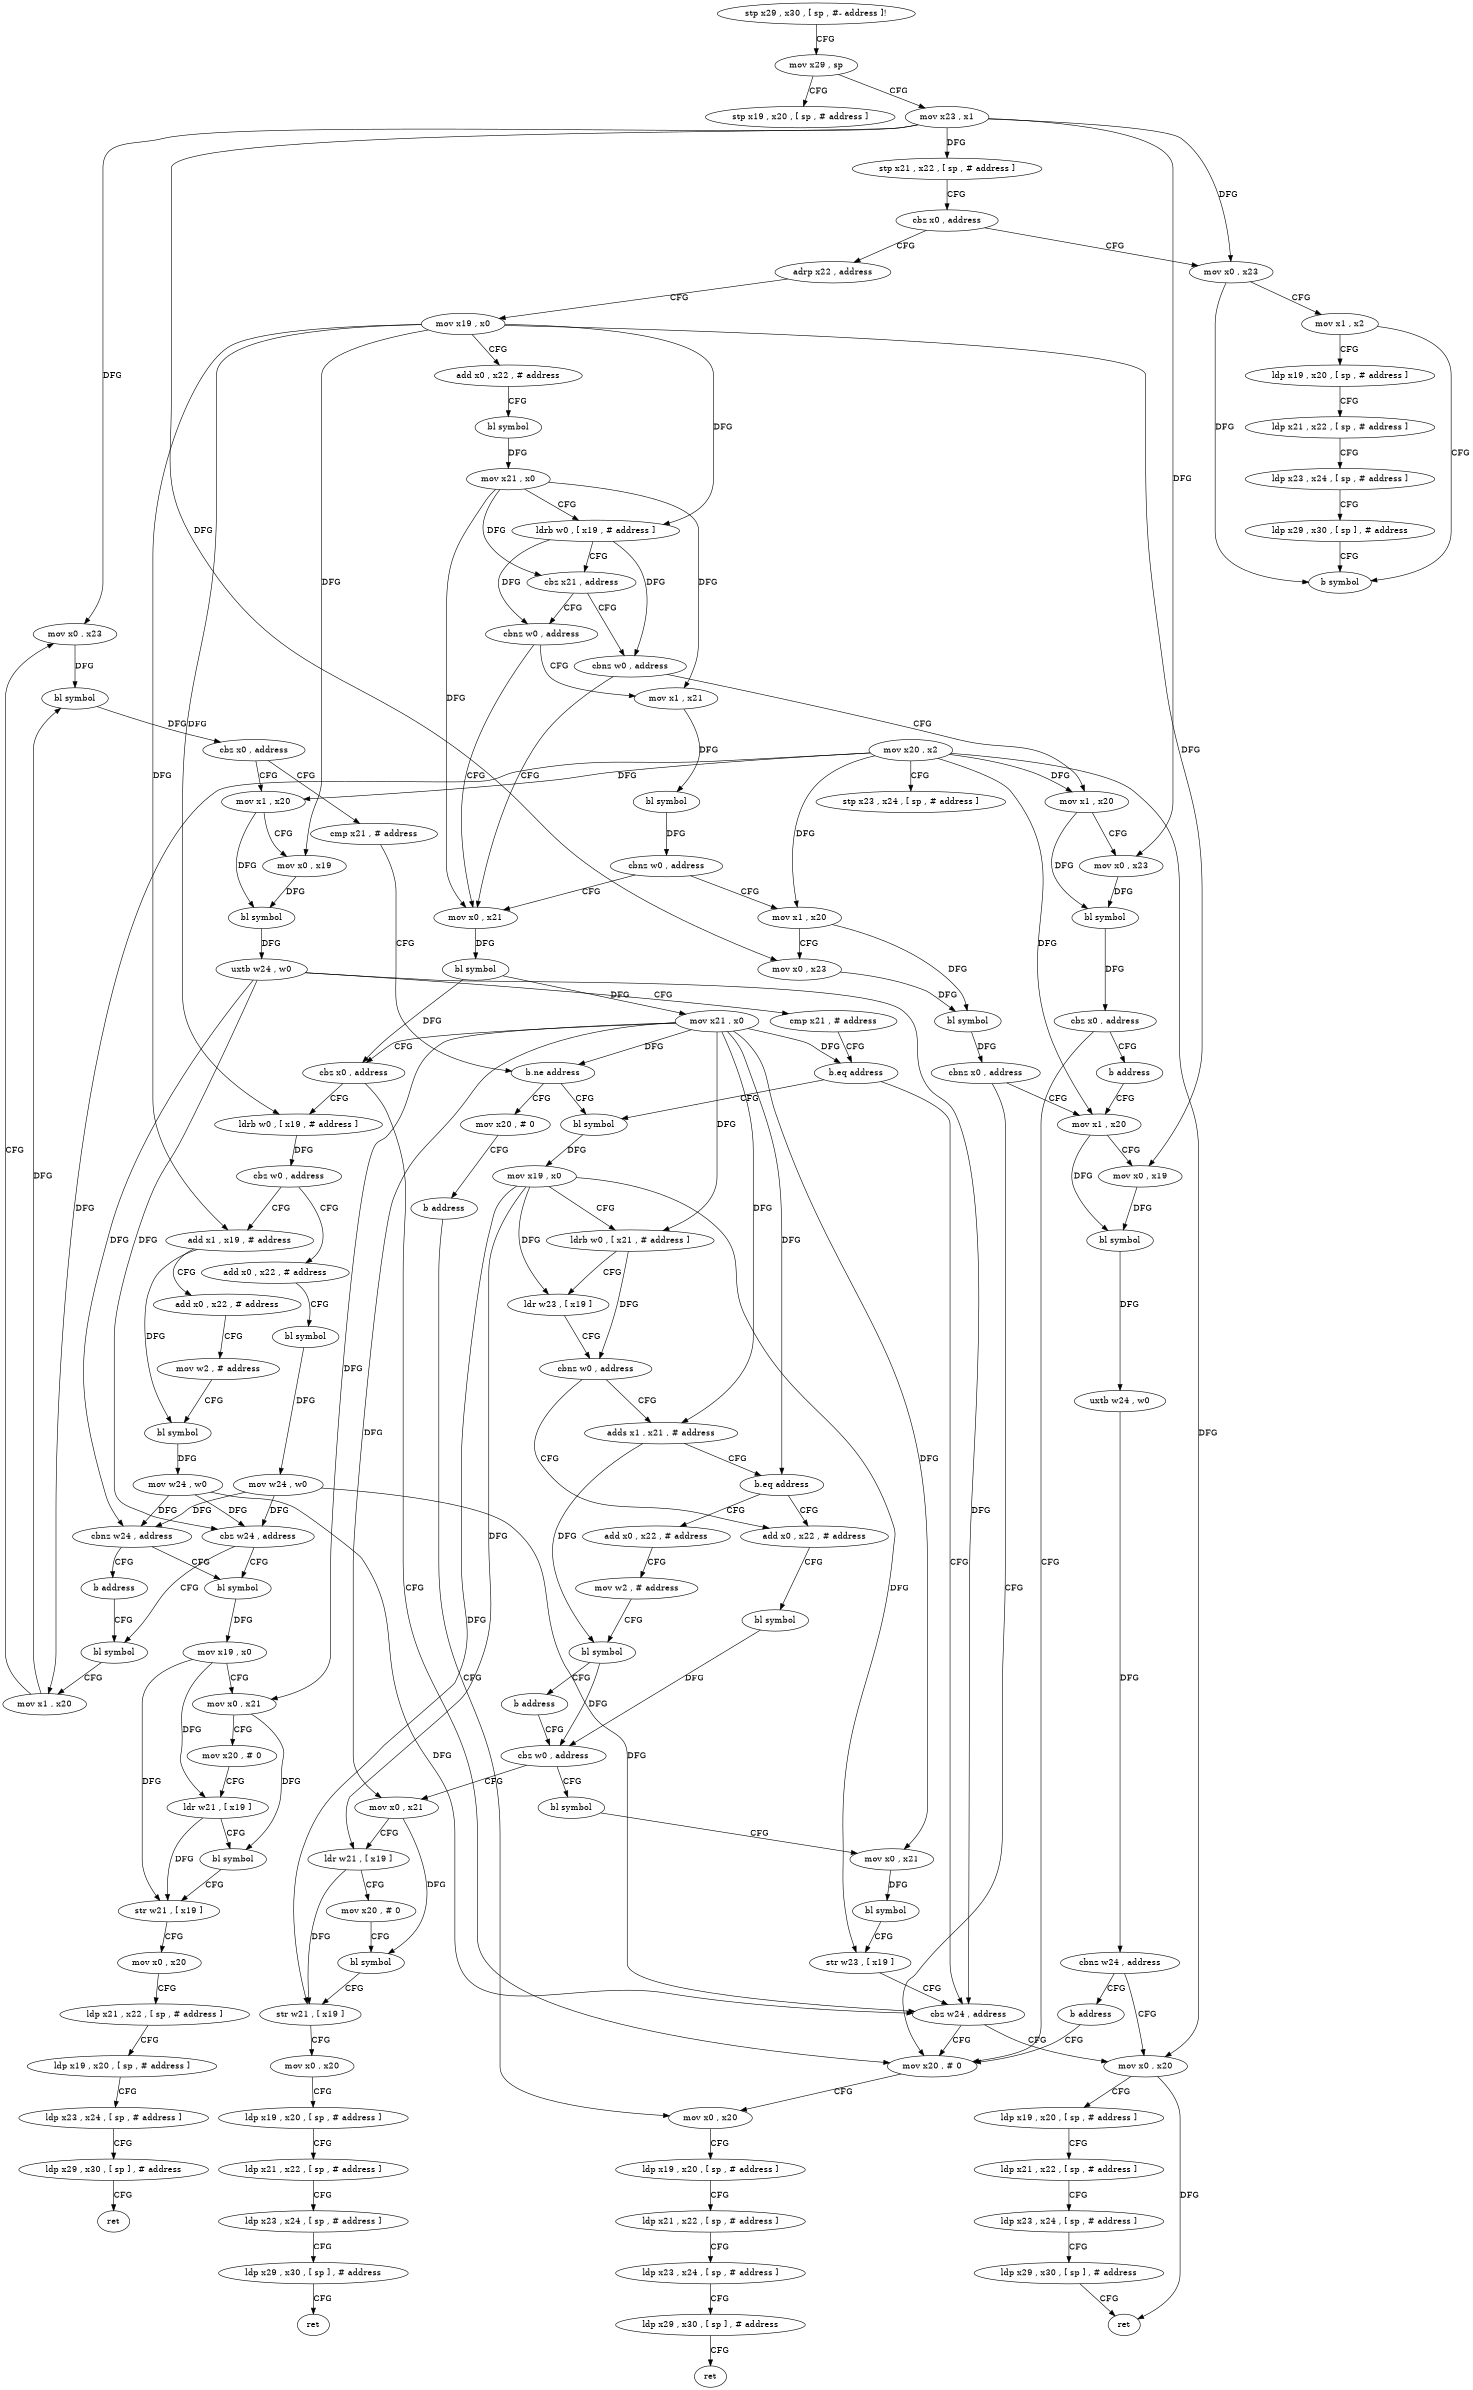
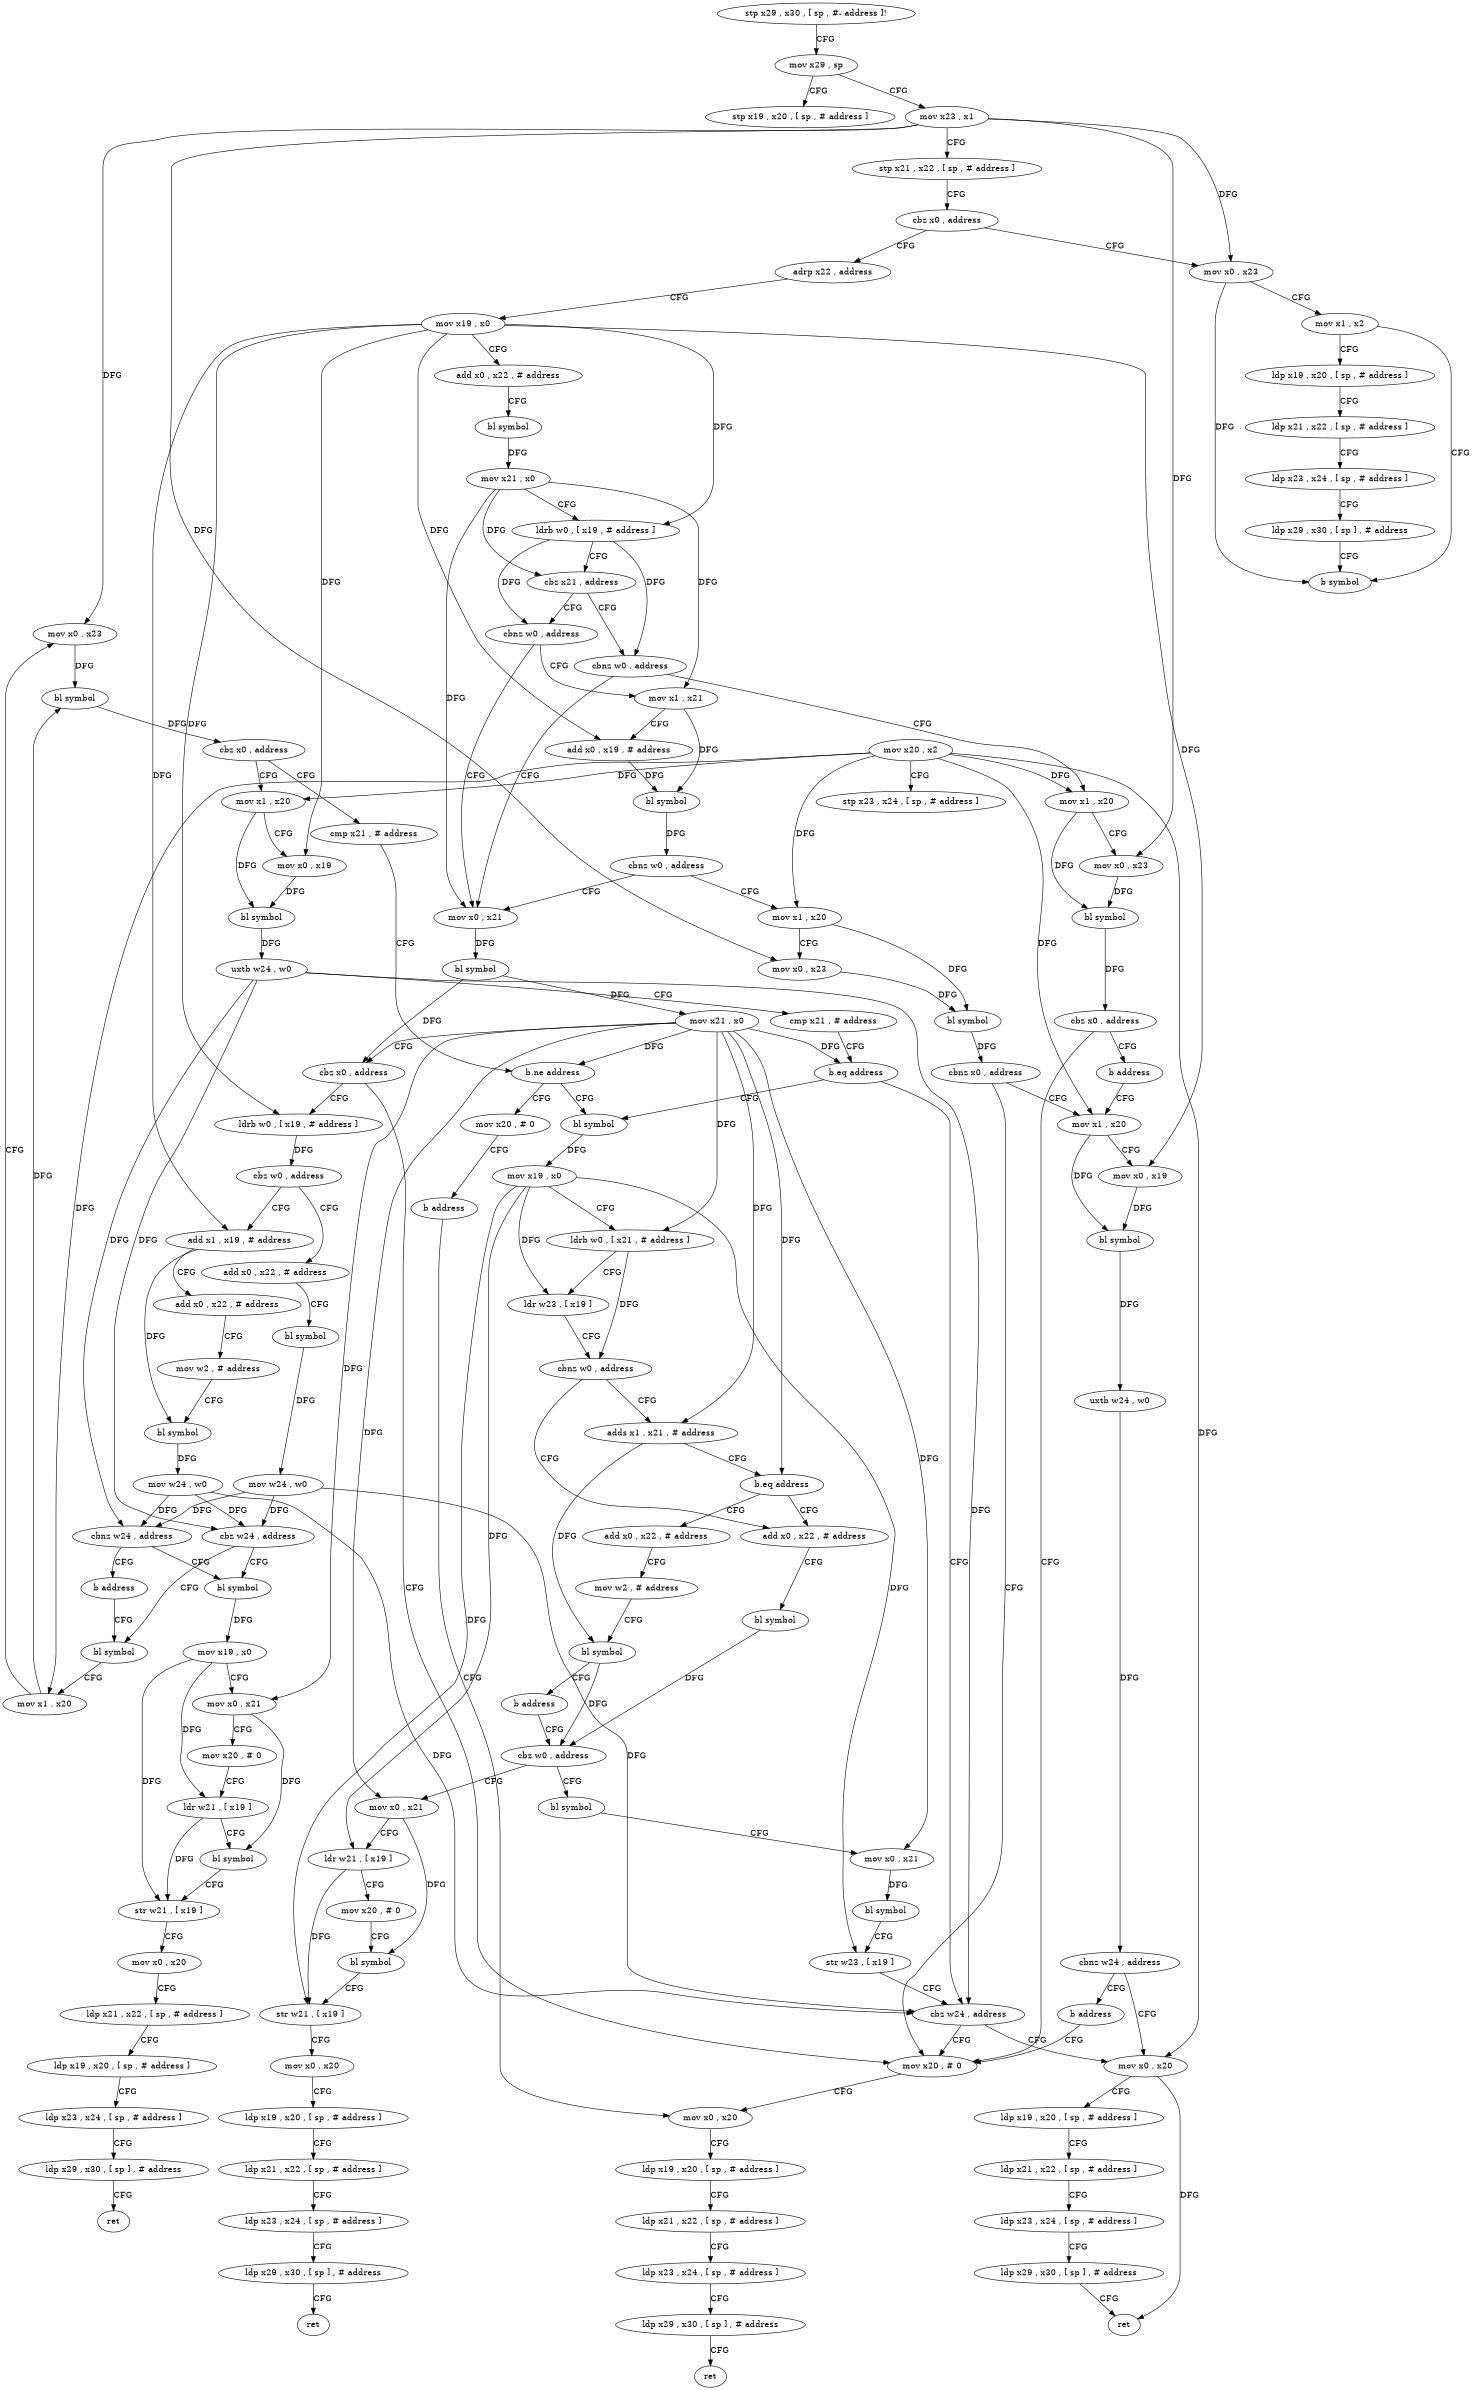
edge "mov x23 , x1" -> "stp x21 , x22 , [ sp , # address ]": label "DFG" -> "CFG"
node "add x0 , x19 , # address": added
